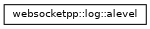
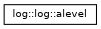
node "websocketpp::log::alevel": label "websocketpp::log::alevel" -> "log::log::alevel"
